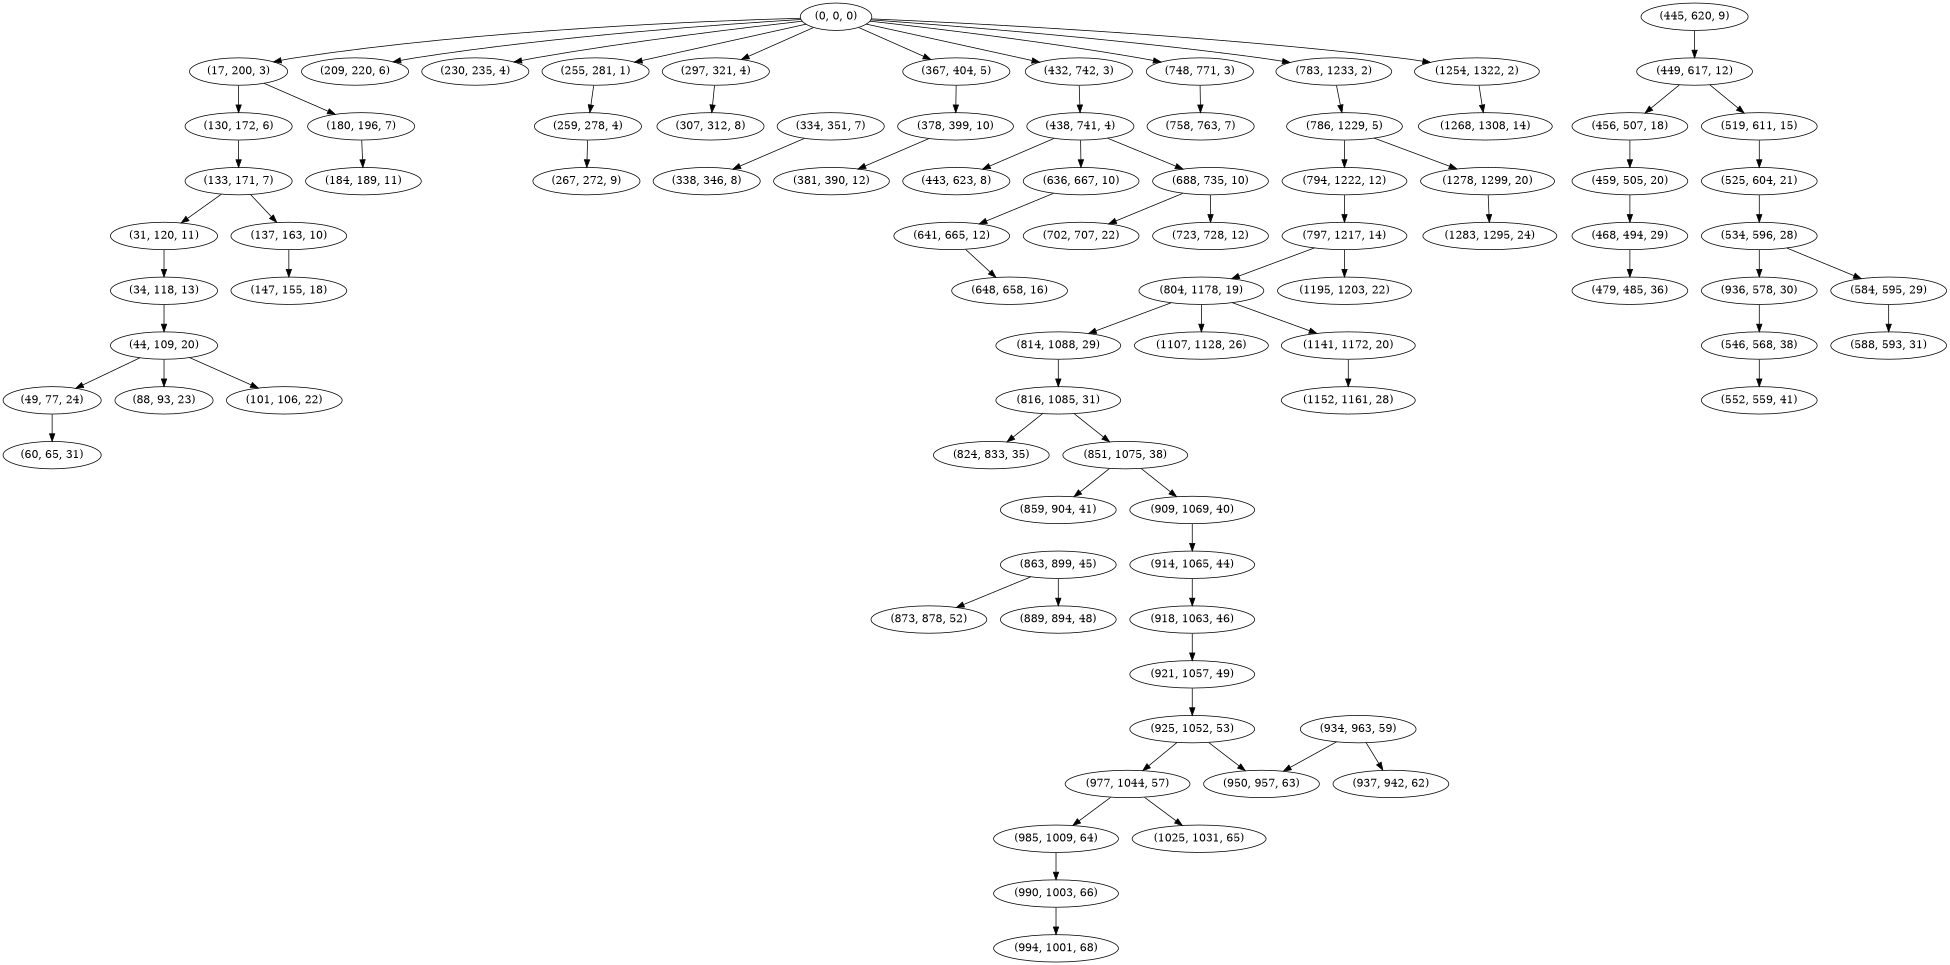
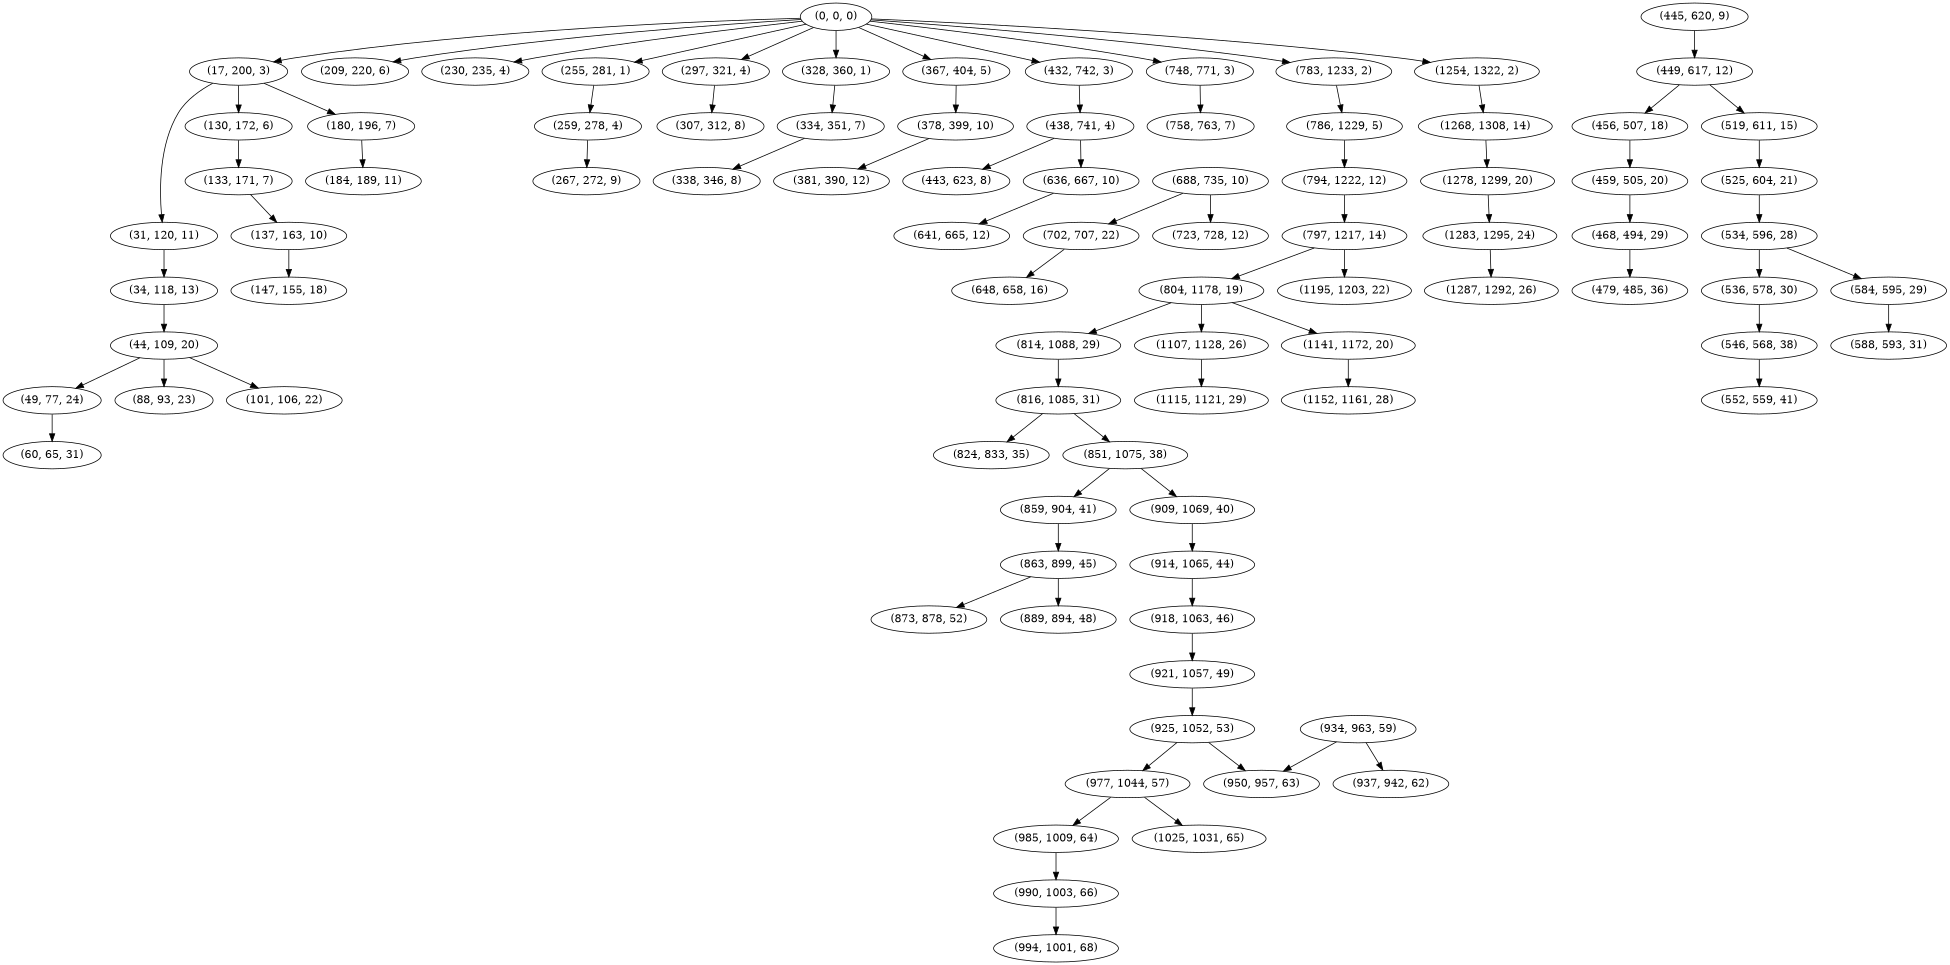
node "(328, 360, 1)": added
edge "(438, 741, 4)" -> "(688, 735, 10)": removed
edge "(786, 1229, 5)" -> "(1278, 1299, 20)": now "(1268, 1308, 14)" -> "(1278, 1299, 20)"
edge "(133, 171, 7)" -> "(31, 120, 11)": now "(17, 200, 3)" -> "(31, 120, 11)"
edge "(641, 665, 12)" -> "(648, 658, 16)": now "(702, 707, 22)" -> "(648, 658, 16)"
node "(1287, 1292, 26)": added
node "(936, 578, 30)": label "(936, 578, 30)" -> "(536, 578, 30)"
node "(1115, 1121, 29)": added
edge "(859, 904, 41)" -> "(863, 899, 45)": added
